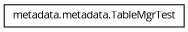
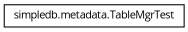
node "metadata.metadata.TableMgrTest": label "metadata.metadata.TableMgrTest" -> "simpledb.metadata.TableMgrTest"
